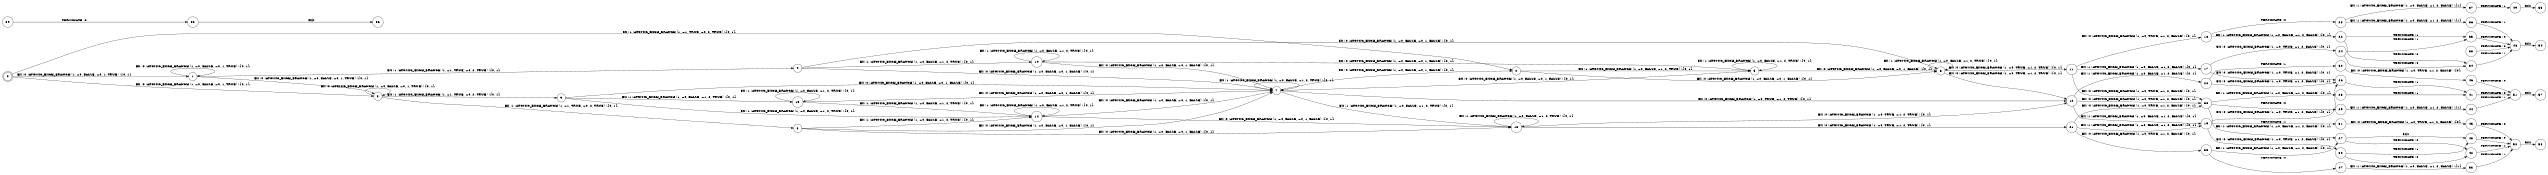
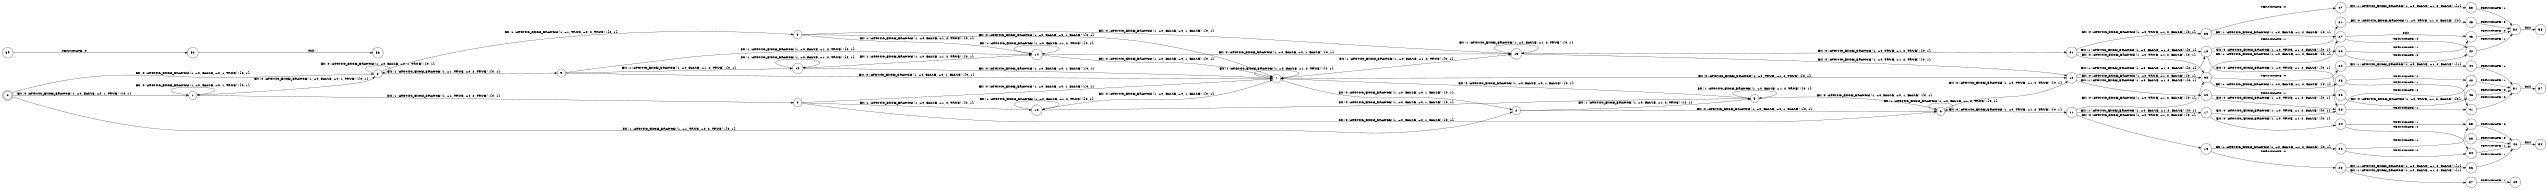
node "55": removed
node "40": added
